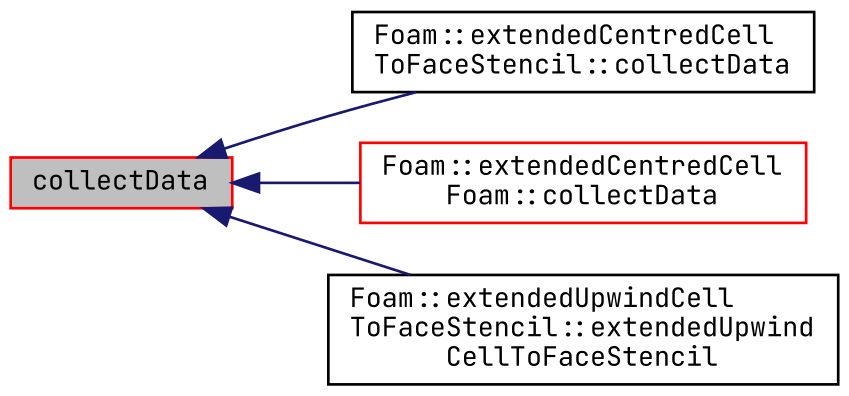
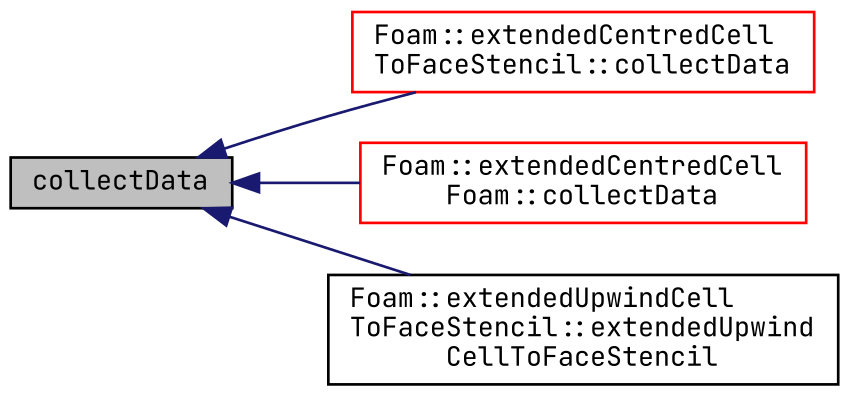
node "Foam::extendedCentredCell ToFaceStencil::collectData": color black -> red
node "collectData": color red -> black
